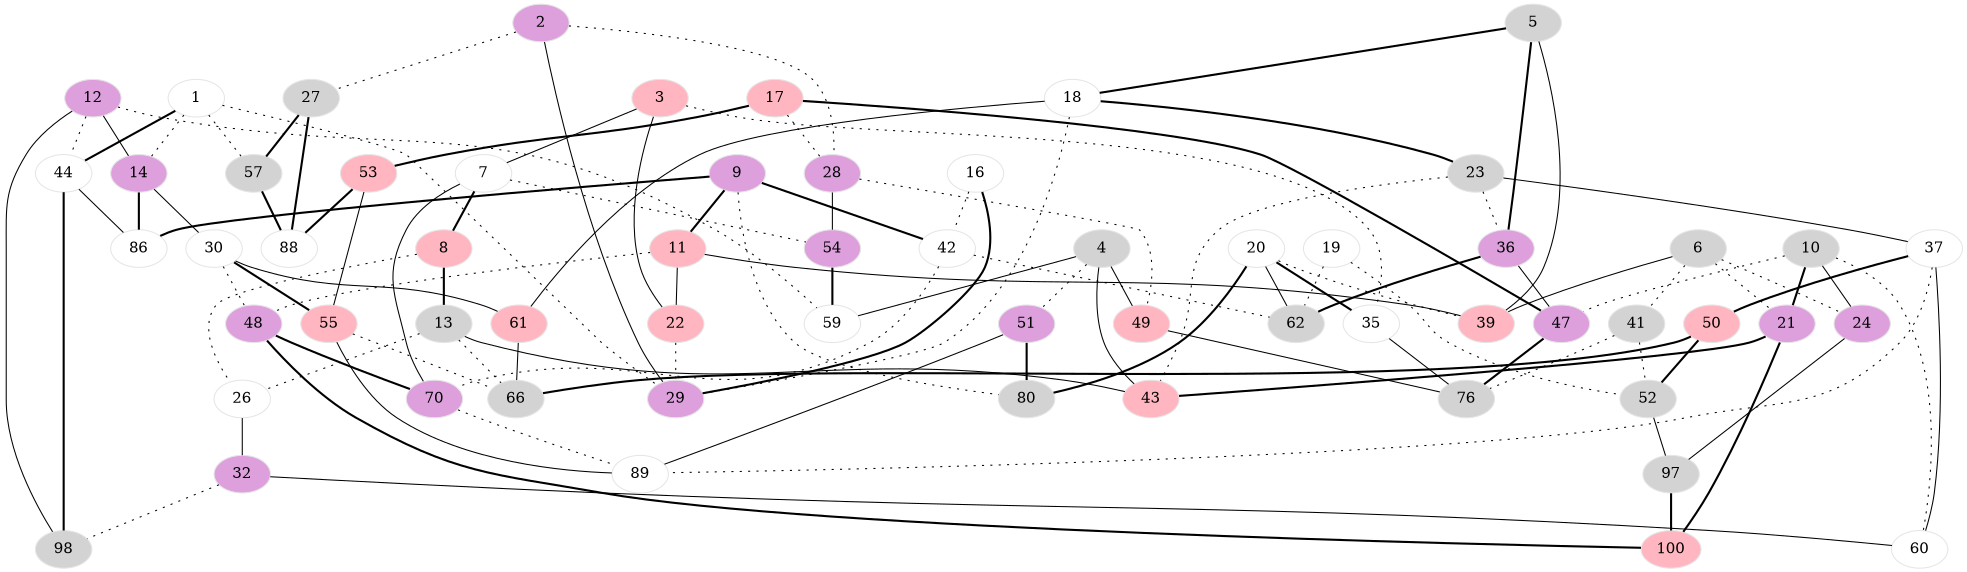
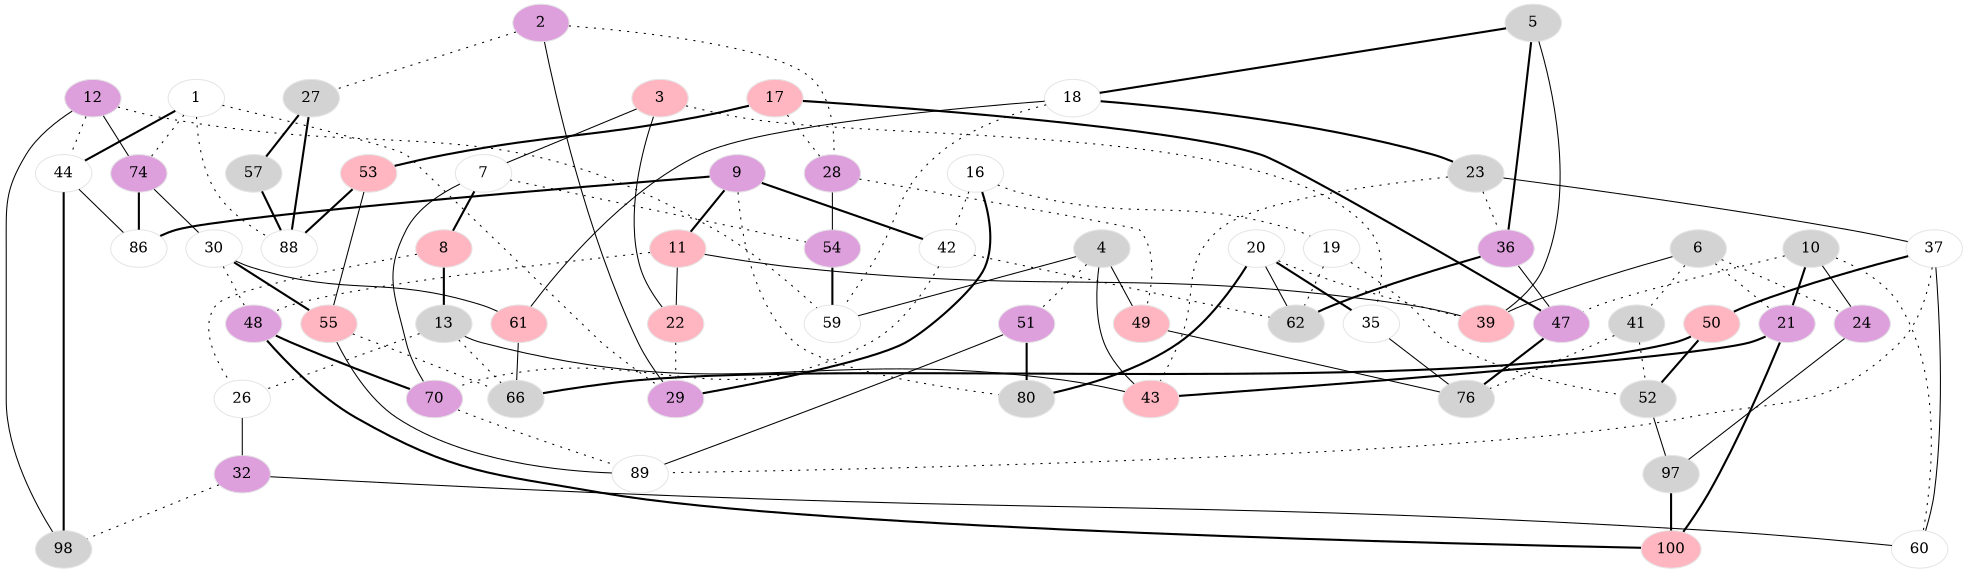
edge "1" -- "57": now "1" -- "88"
node "14": label "14" -> "74"
edge "16" -- "19": added
edge "18" -- "29": now "18" -- "59"
